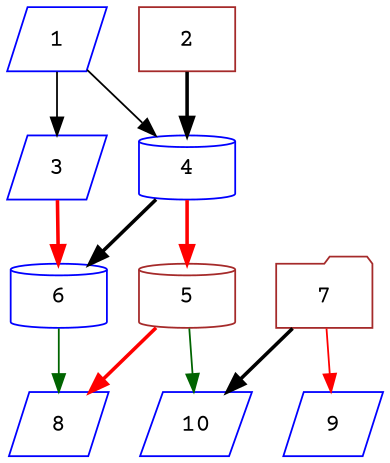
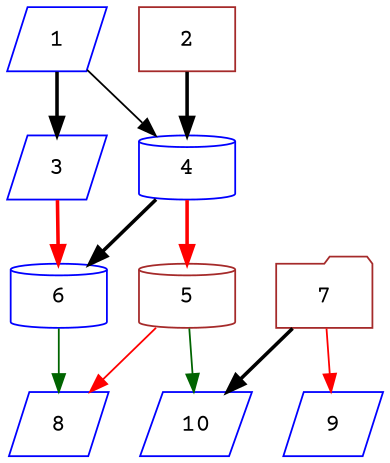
edge "1" -> "3": style solid -> bold
edge "5" -> "8": style bold -> solid
